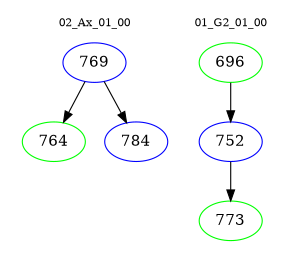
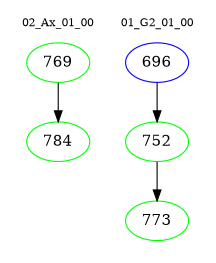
node "769": color blue -> green
node "696": color green -> blue
node "764": removed
node "784": color blue -> green
node "752": color blue -> green
